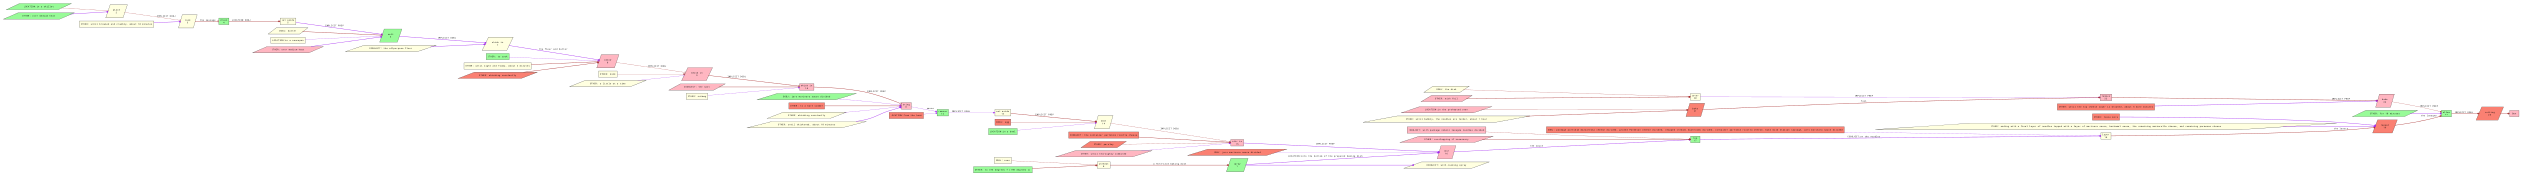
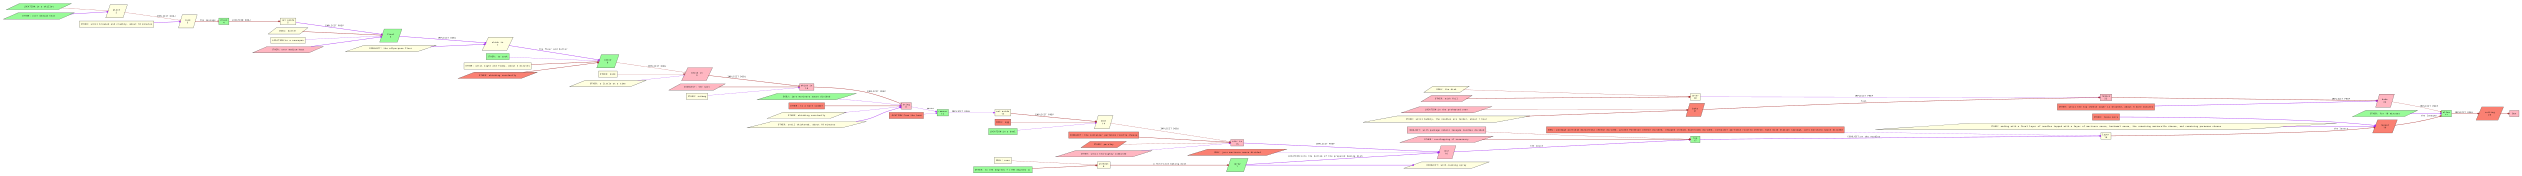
node "melt 6": label "melt 6" -> "final 6"
node "allow 8": fillcolor lightpink -> palegreen
